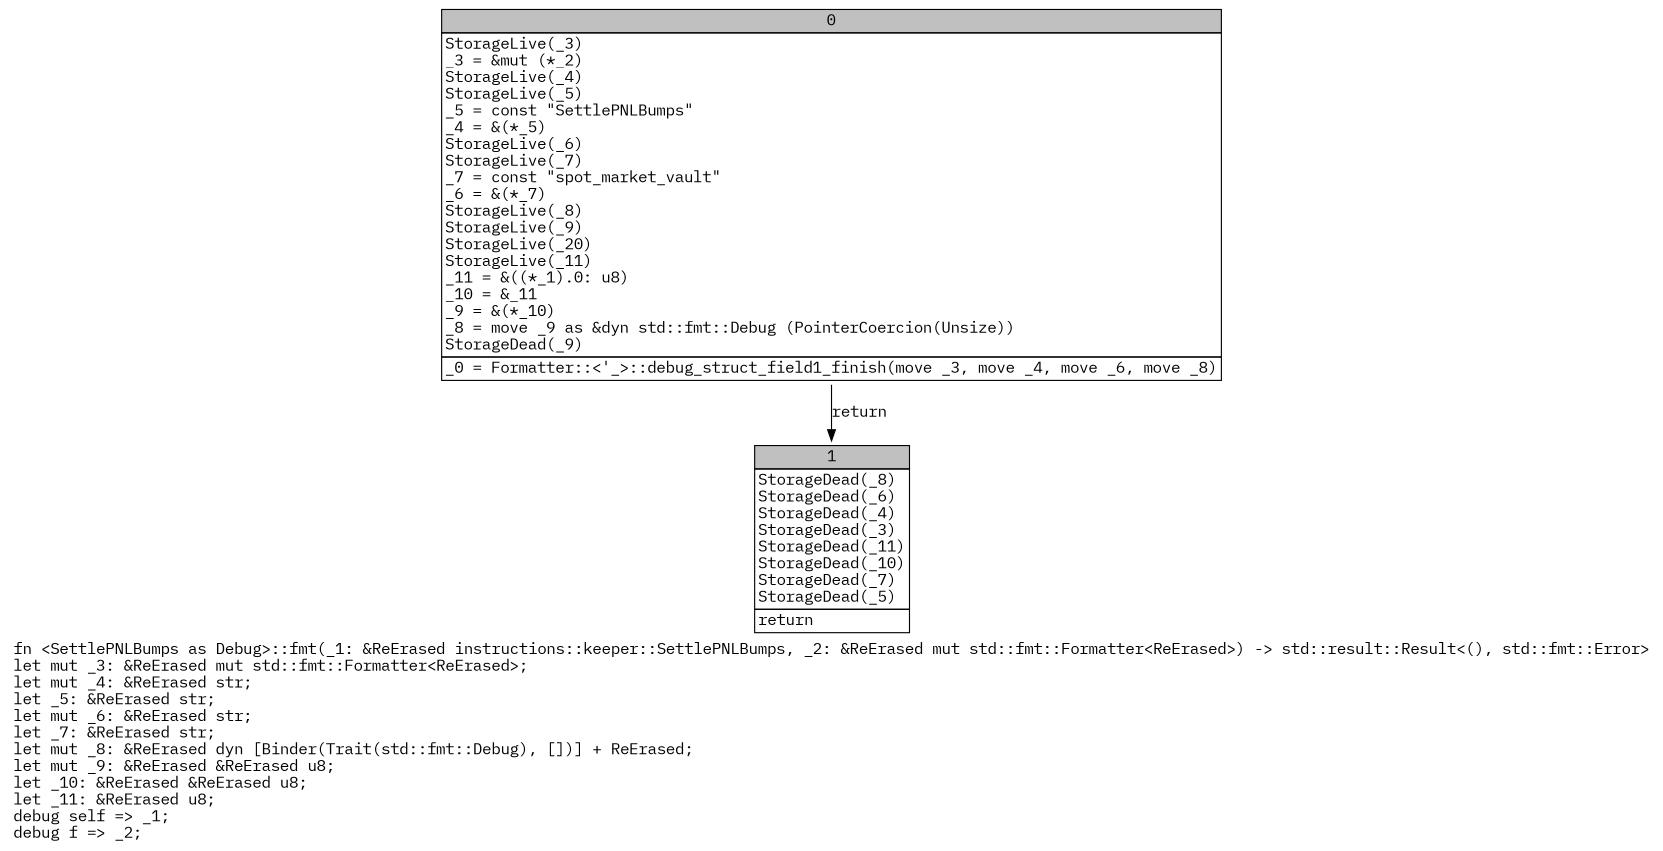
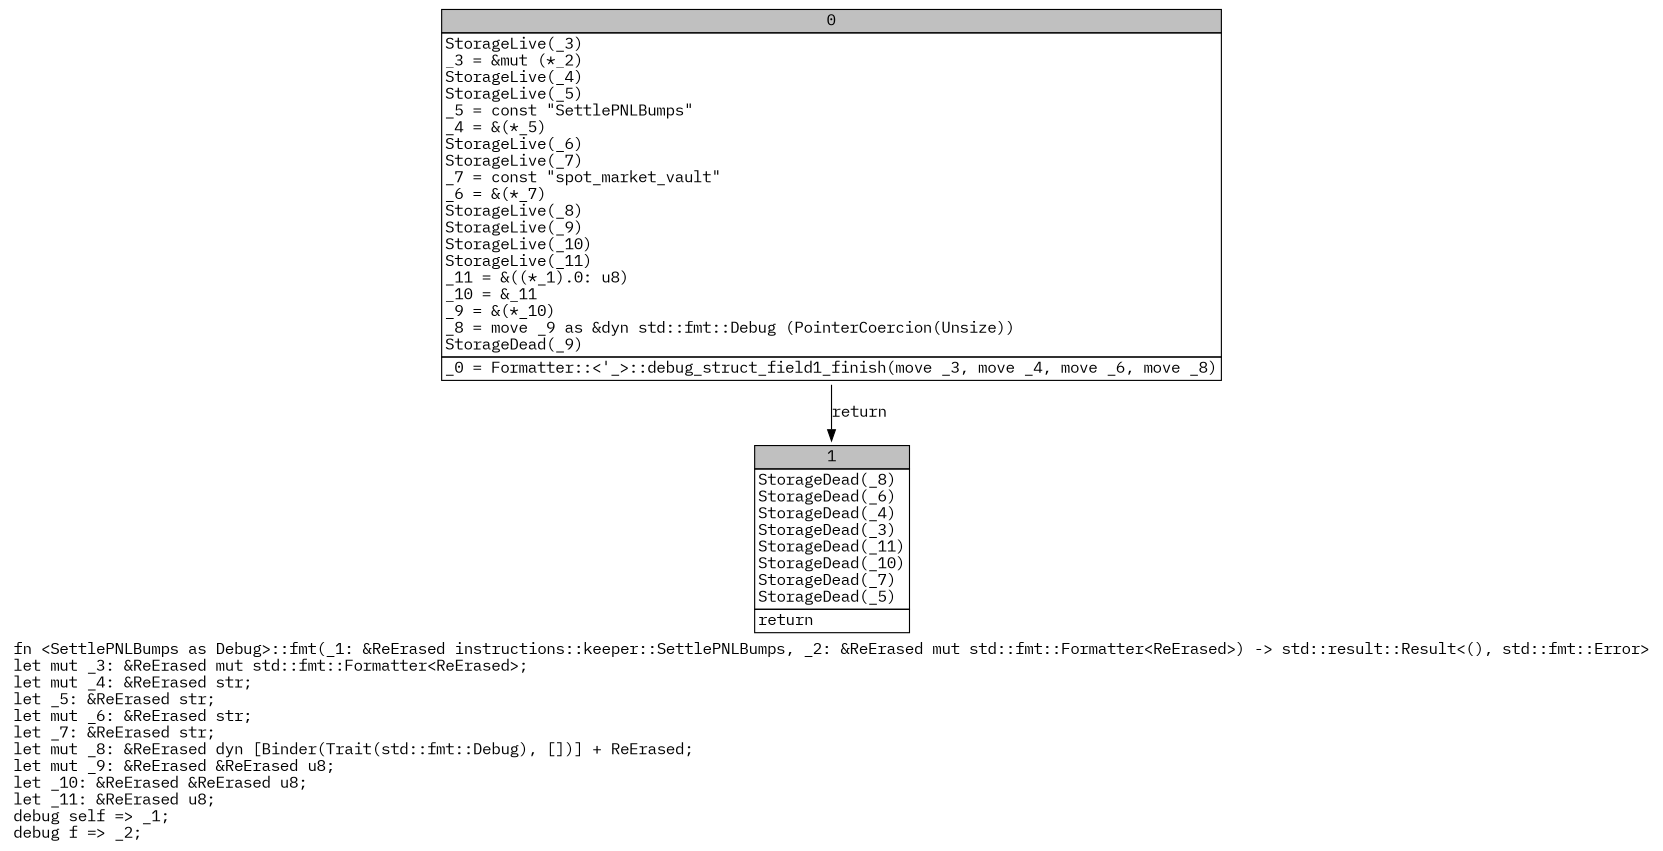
node "0": text "StorageLive(_20)" -> "StorageLive(_10)"
